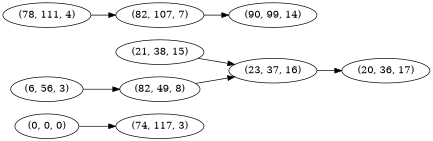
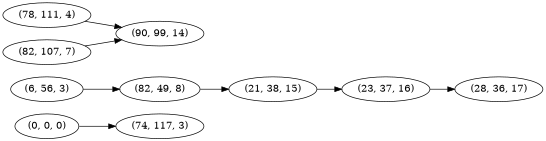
edge "(78, 111, 4)" -> "(82, 107, 7)": now "(78, 111, 4)" -> "(90, 99, 14)"
node "(20, 36, 17)": label "(20, 36, 17)" -> "(28, 36, 17)"
edge "(82, 49, 8)" -> "(23, 37, 16)": now "(82, 49, 8)" -> "(21, 38, 15)"
